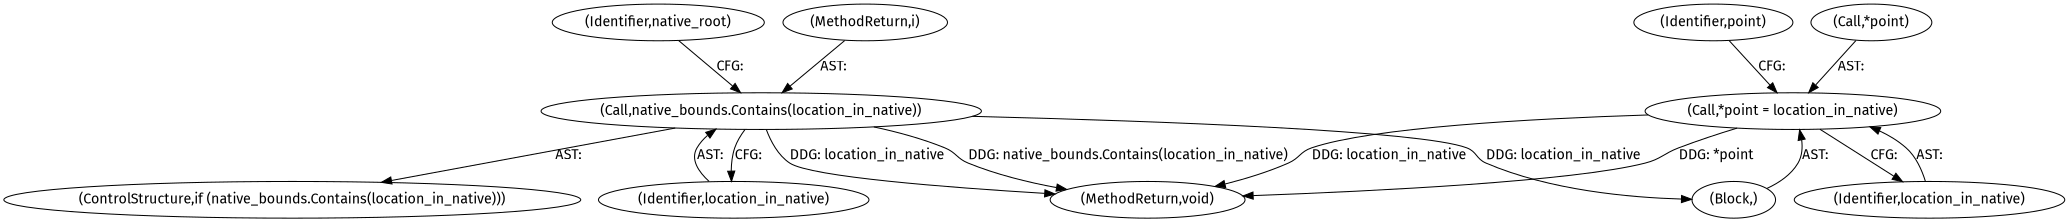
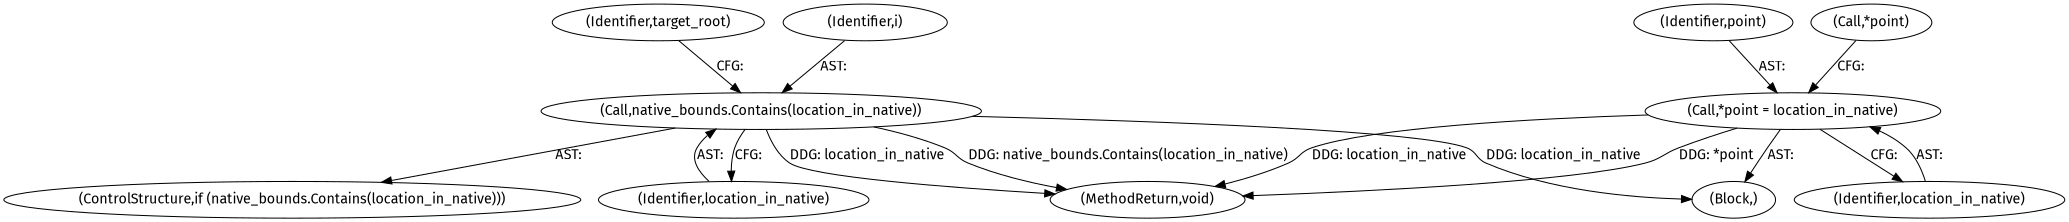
node "(Identifier,native_root)": label "(Identifier,native_root)" -> "(Identifier,target_root)"
node "(MethodReturn,i)": label "(MethodReturn,i)" -> "(Identifier,i)"
edge "(Identifier,point)" -> "(Call,*point = location_in_native)": label "CFG: " -> "AST: "
edge "(Call,*point)" -> "(Call,*point = location_in_native)": label "AST: " -> "CFG: "
edge "(Block,)" -> "(Call,*point = location_in_native)": reversed
